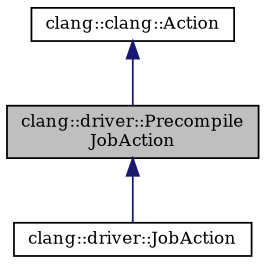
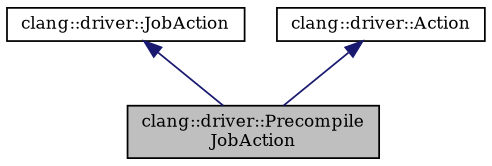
node "clang::clang::Action": label "clang::clang::Action" -> "clang::driver::Action"
edge "clang::driver::JobAction" -> "clang::driver::Precompile JobAction": reversed
